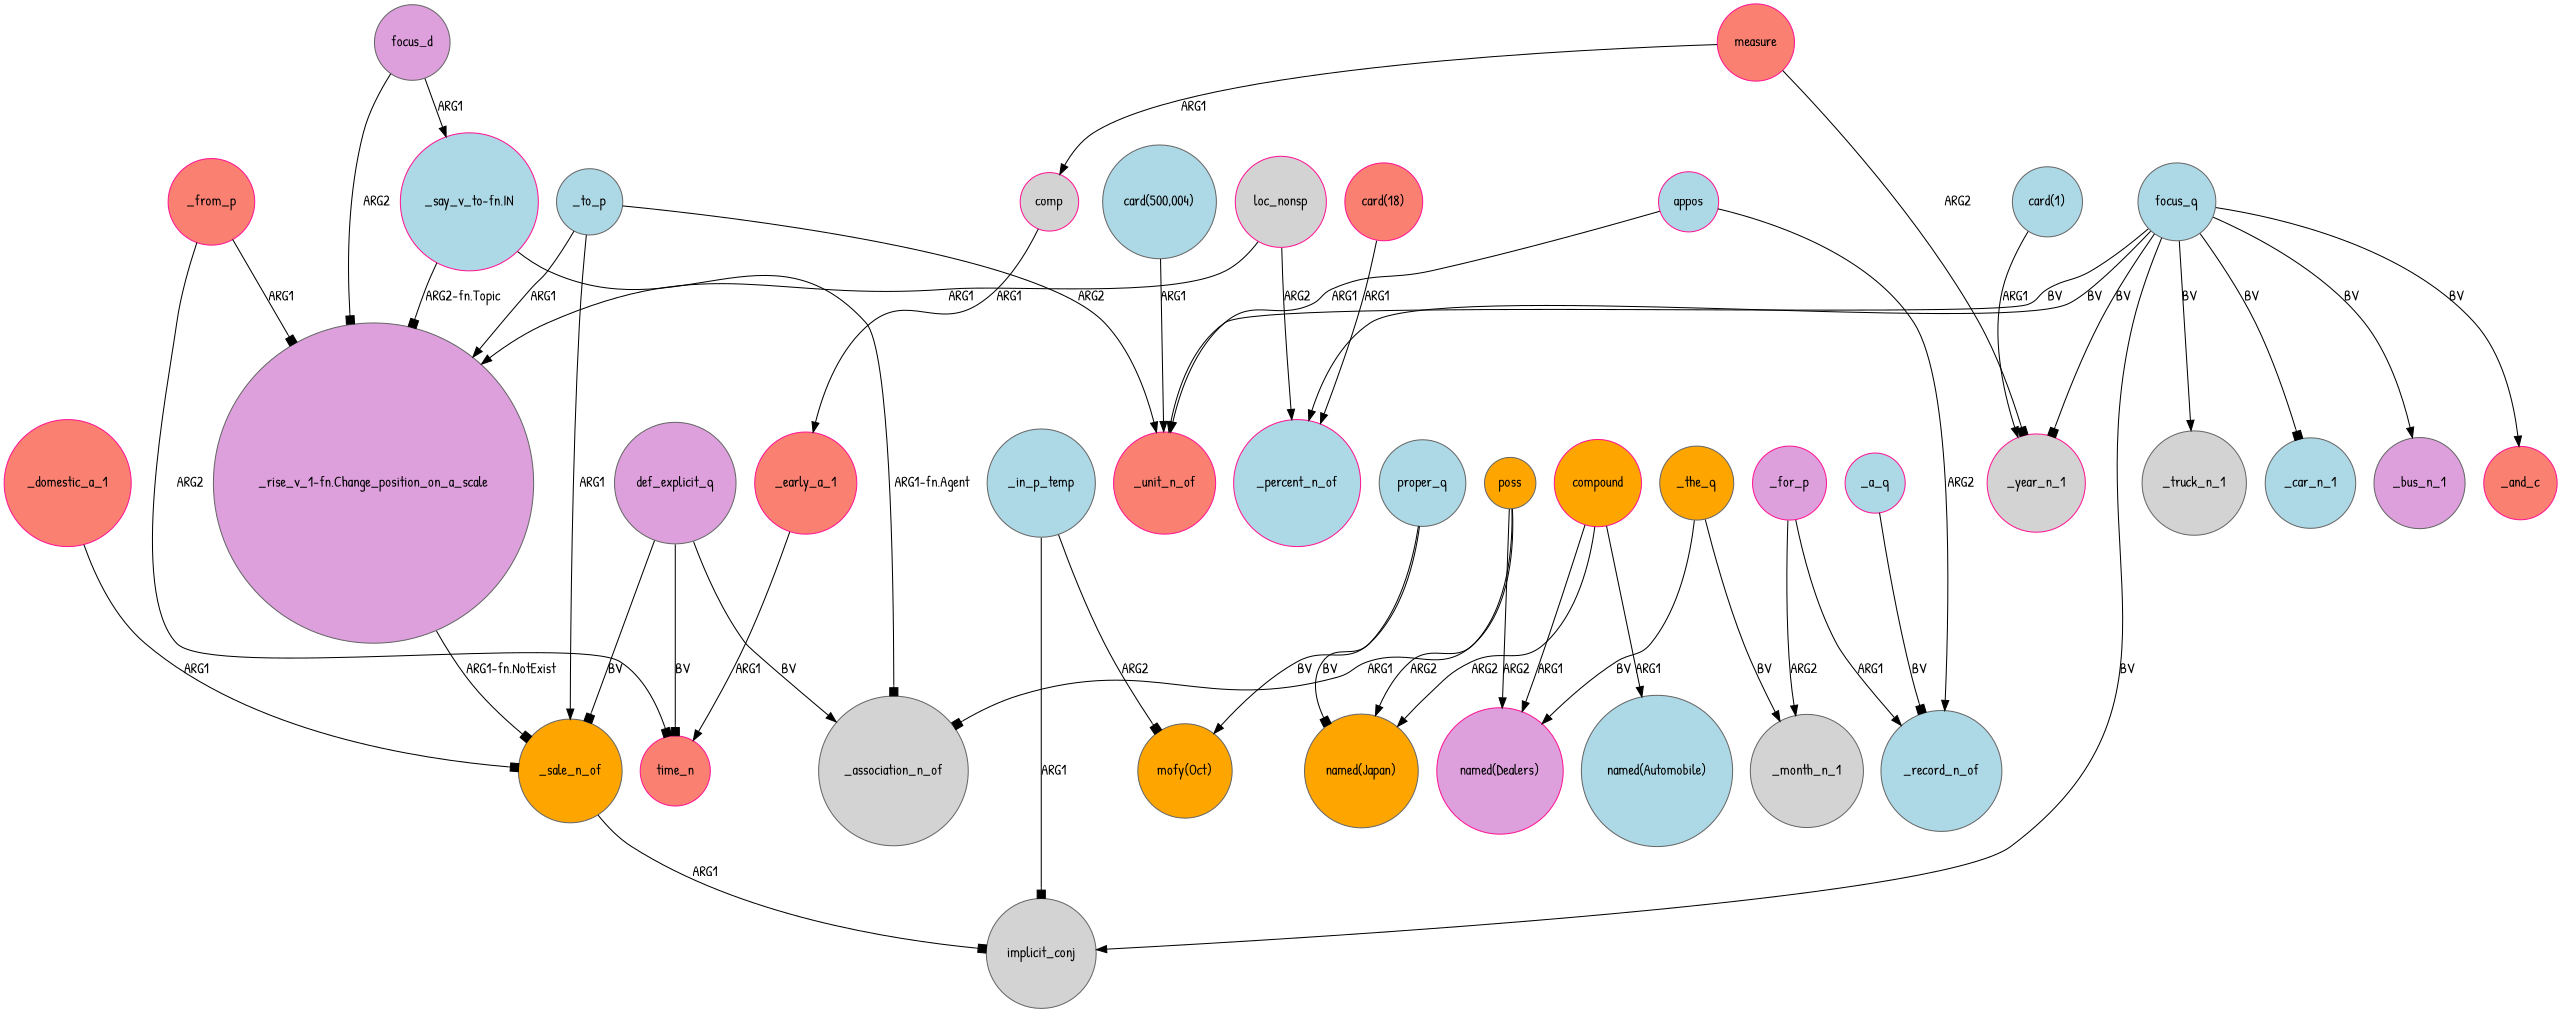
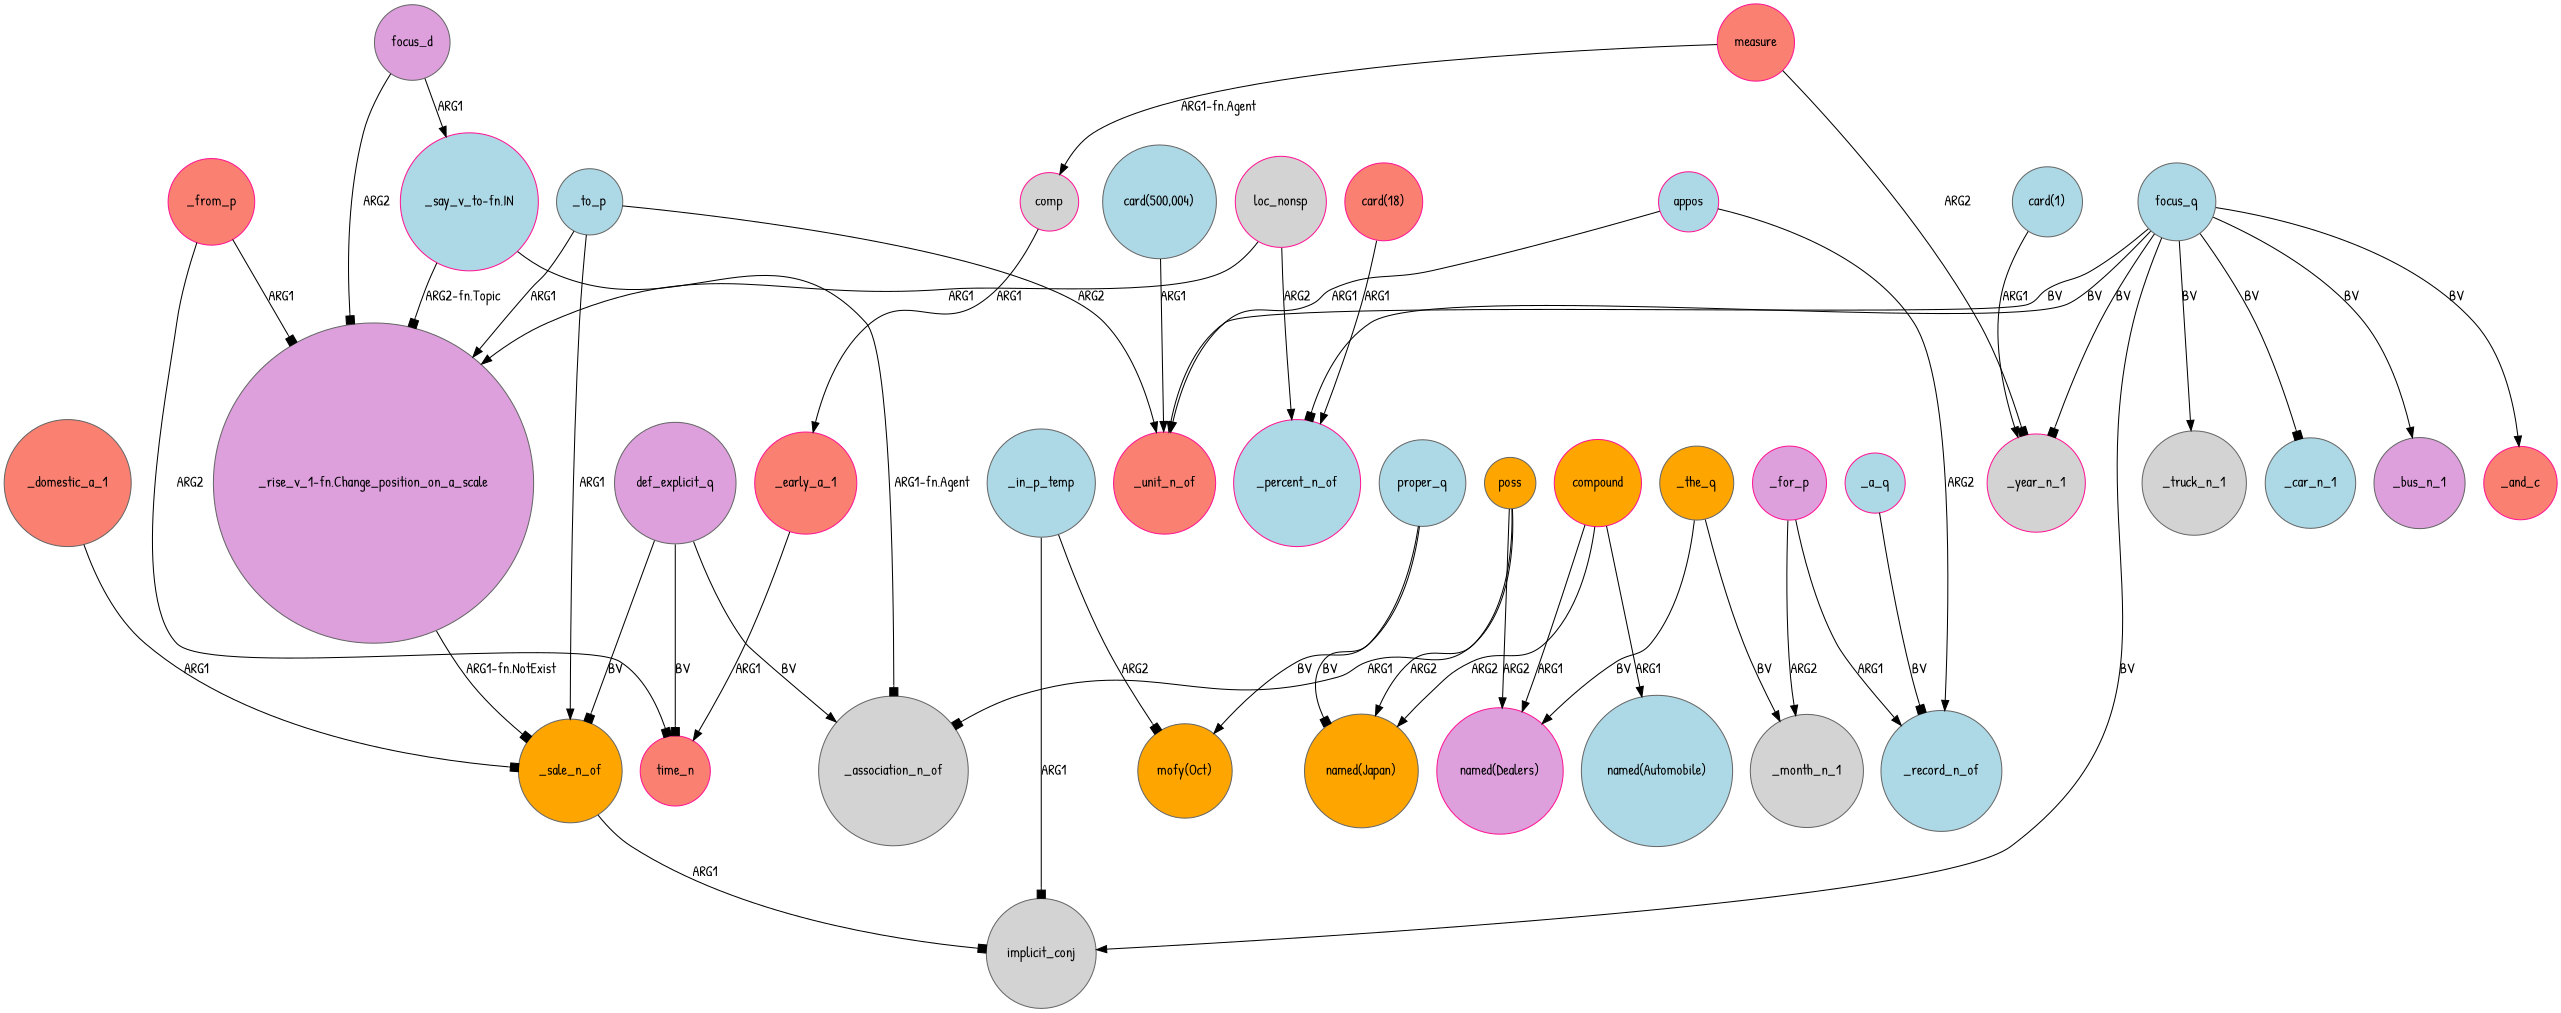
edge "measure" -> "comp": label "ARG1" -> "ARG1-fn.Agent"
edge "focus_q" -> "_percent_n_of": arrowhead normal -> box
node "_domestic_a_1": color deeppink -> gray40
